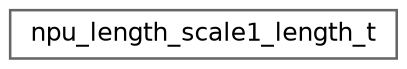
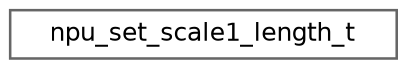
node "npu_length_scale1_length_t": label "npu_length_scale1_length_t" -> "npu_set_scale1_length_t"
